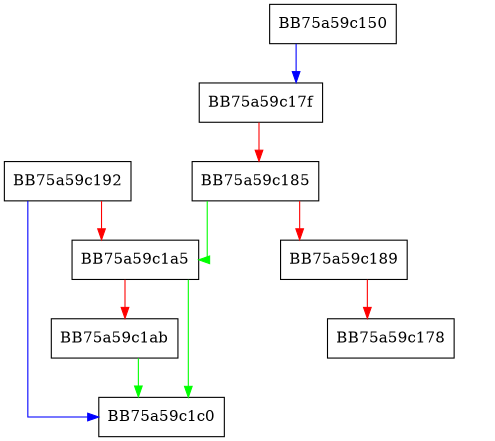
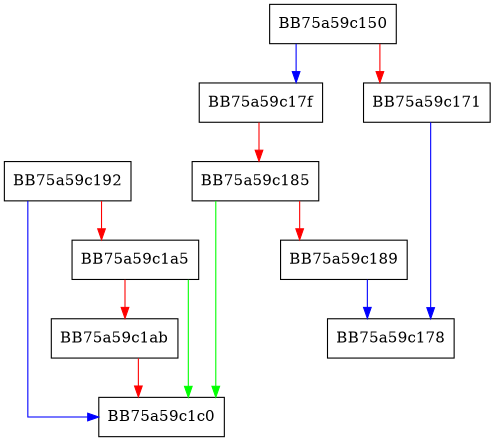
node "BB75a59c171": added
edge "BB75a59c185" -> "BB75a59c1a5": now "BB75a59c185" -> "BB75a59c1c0"
edge "BB75a59c189" -> "BB75a59c178": color red -> blue
edge "BB75a59c1ab" -> "BB75a59c1c0": color green -> red
